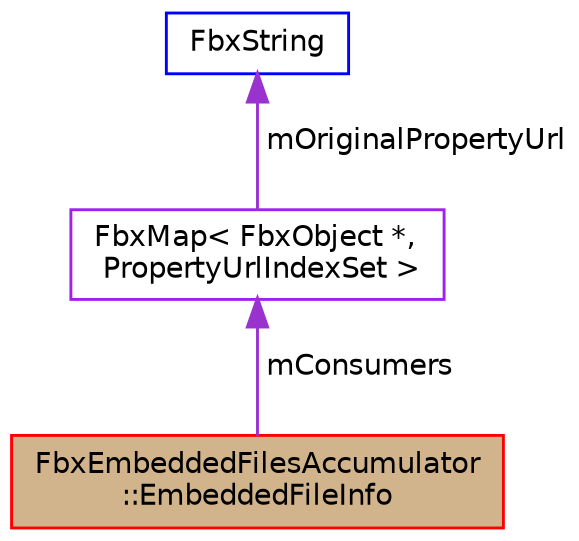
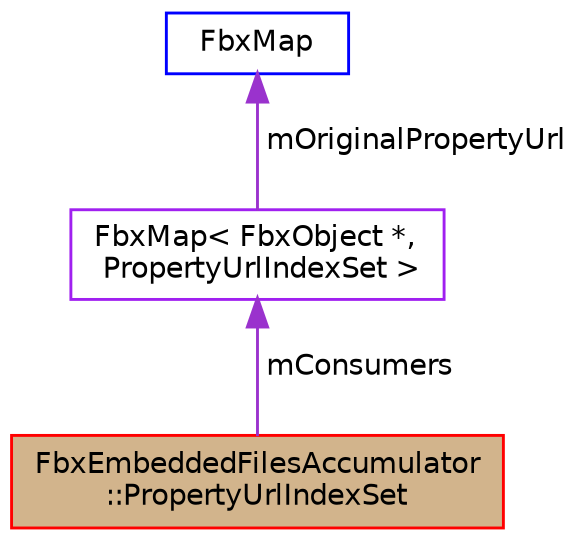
node "FbxString": label "FbxString" -> "FbxMap"
node "FbxEmbeddedFilesAccumulator ::EmbeddedFileInfo": label "FbxEmbeddedFilesAccumulator ::EmbeddedFileInfo" -> "FbxEmbeddedFilesAccumulator ::PropertyUrlIndexSet"
